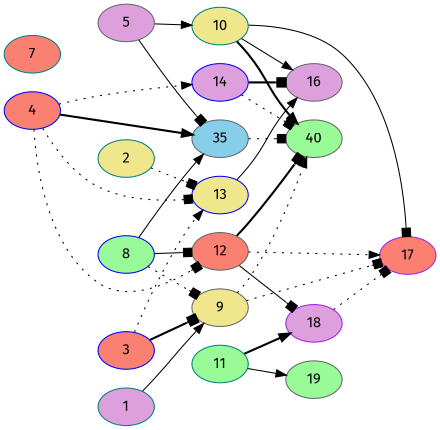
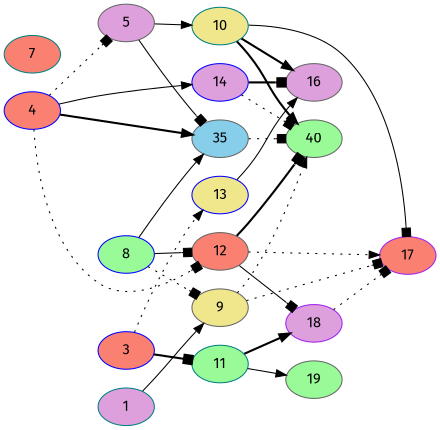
edge "10" -> "16": style solid -> bold
edge "4" -> "14": style dotted -> solid
node "2": removed
edge "4" -> "13": now "4" -> "5"
edge "3" -> "9": now "3" -> "11"
